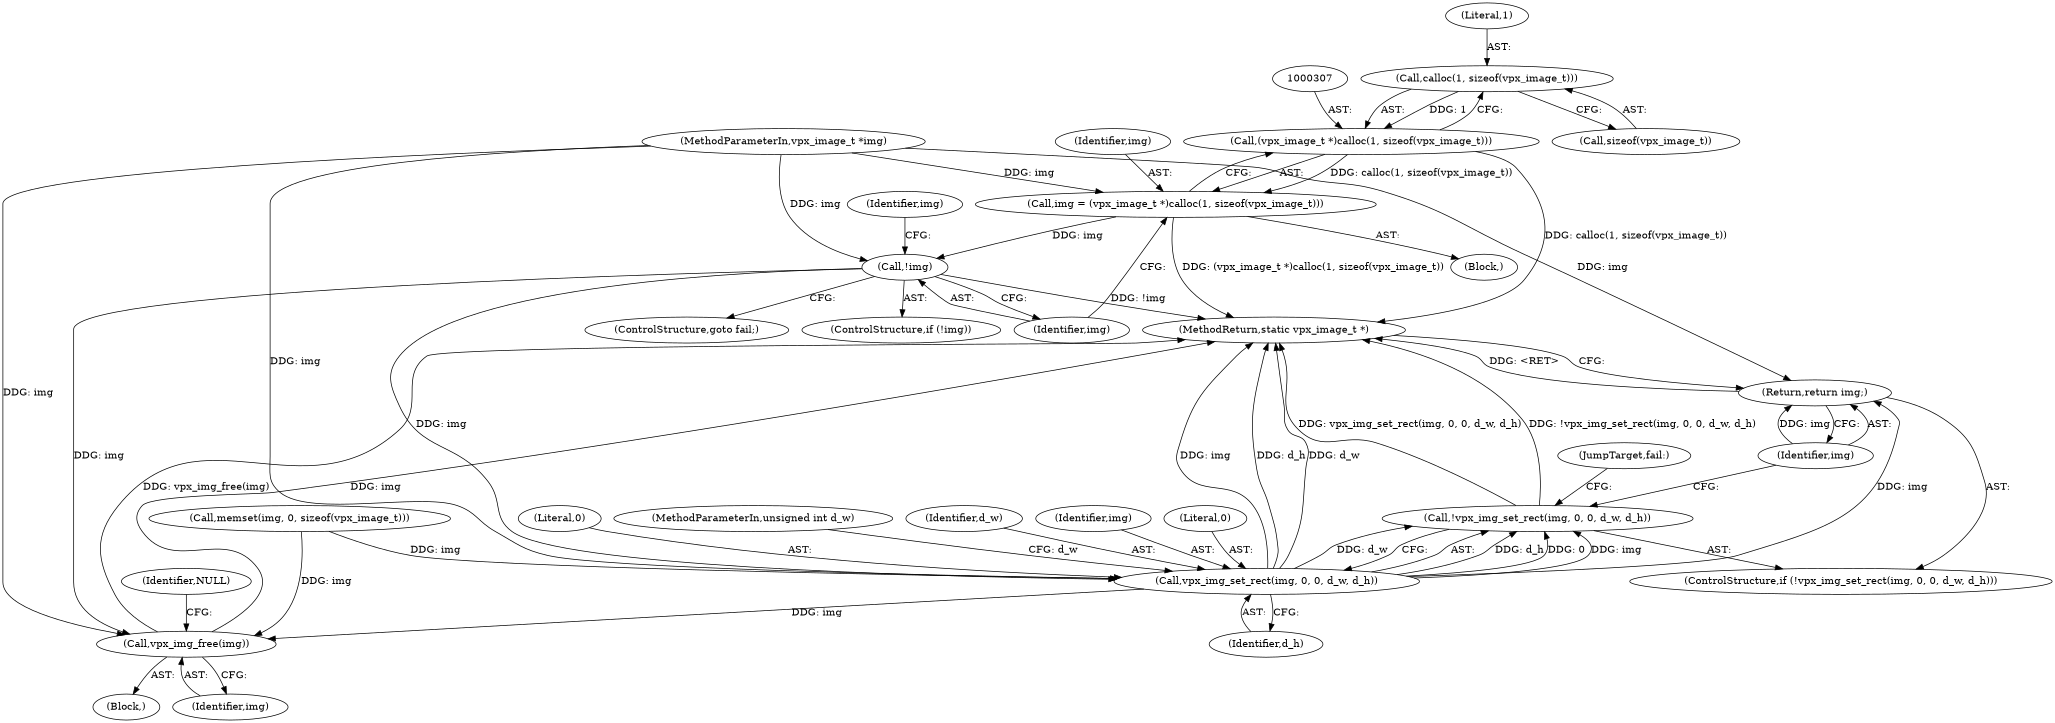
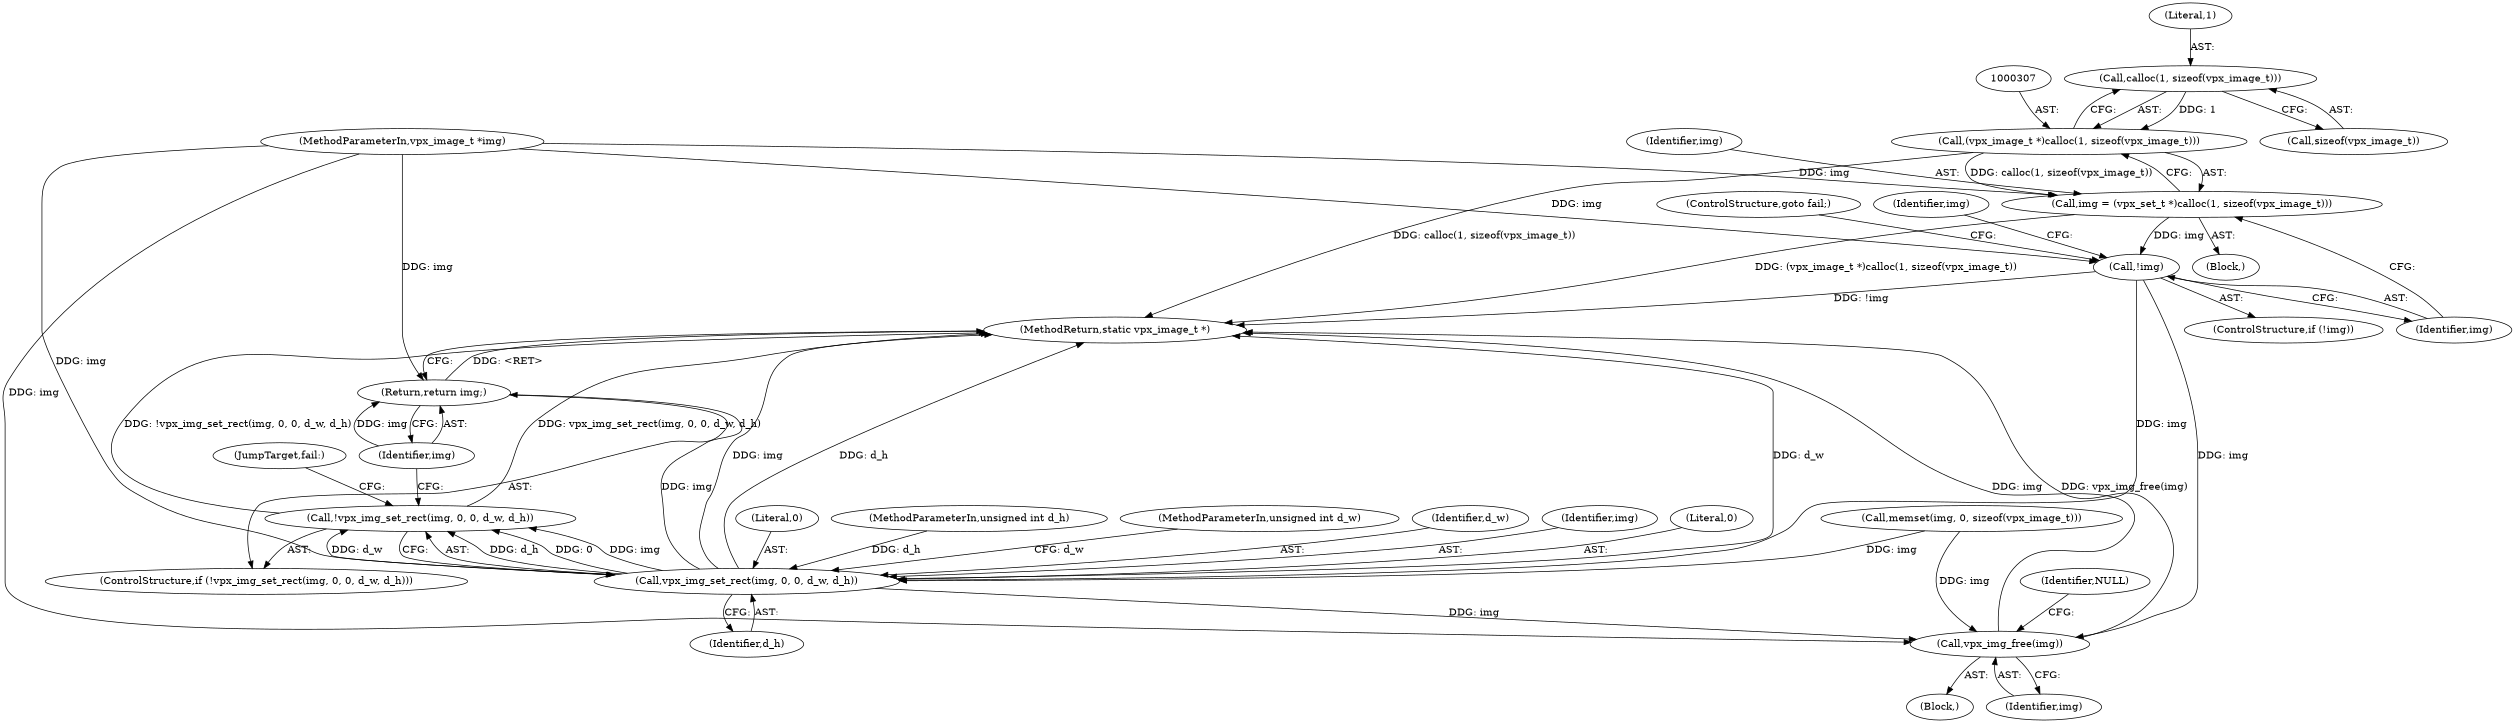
node "(Call,img = (vpx_image_t *)calloc(1, sizeof(vpx_image_t)))": label "(Call,img = (vpx_image_t *)calloc(1, sizeof(vpx_image_t)))" -> "(Call,img = (vpx_set_t *)calloc(1, sizeof(vpx_image_t)))"
edge "(Call,!img)" -> "(ControlStructure,goto fail;)": reversed
node "(MethodParameterIn,unsigned int d_h)": added
